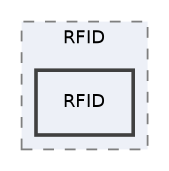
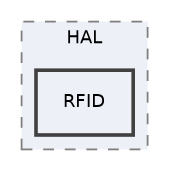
cluster "RFID": label "RFID" -> "HAL"
